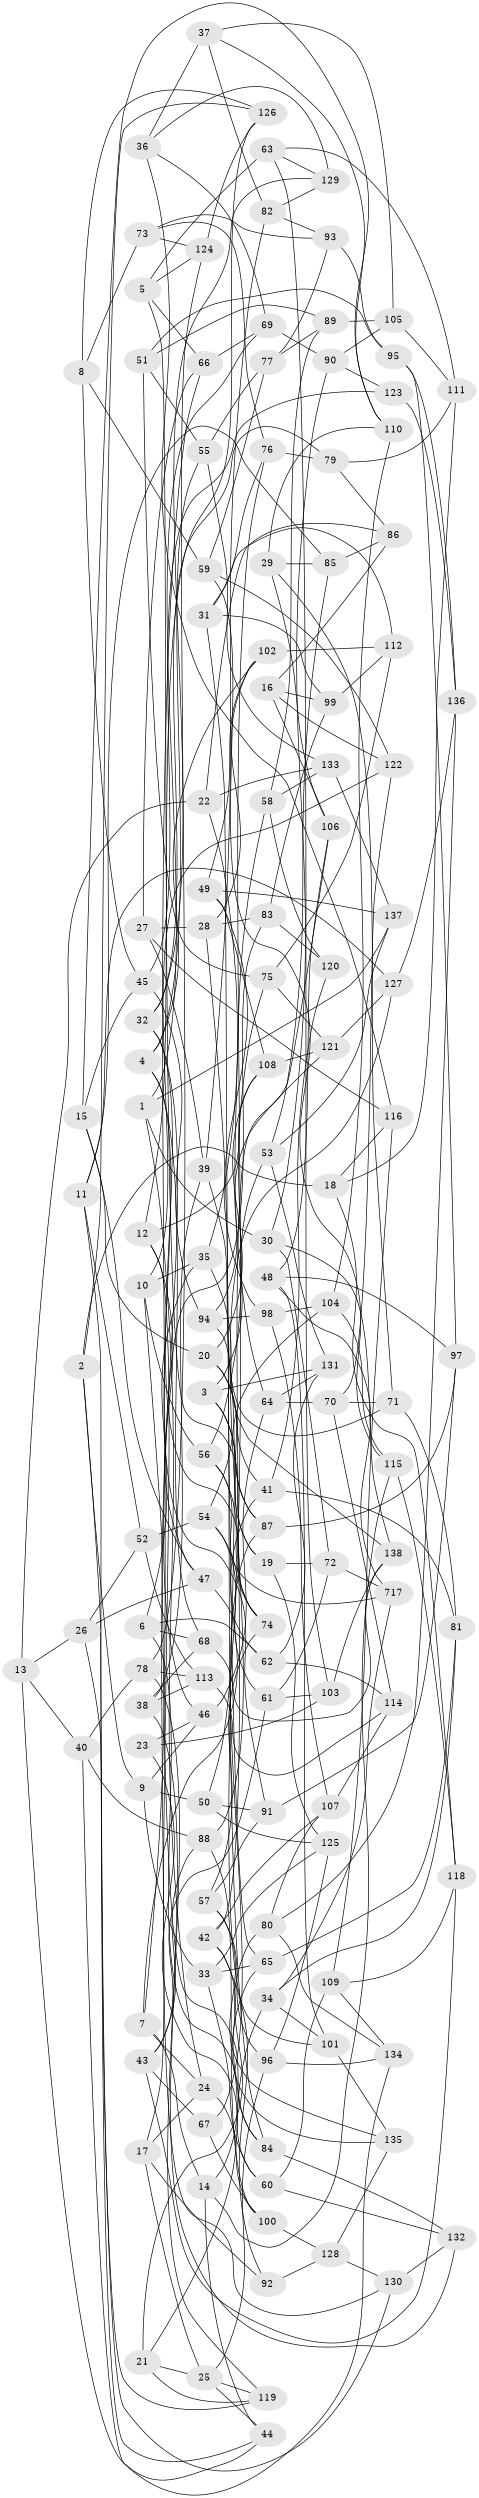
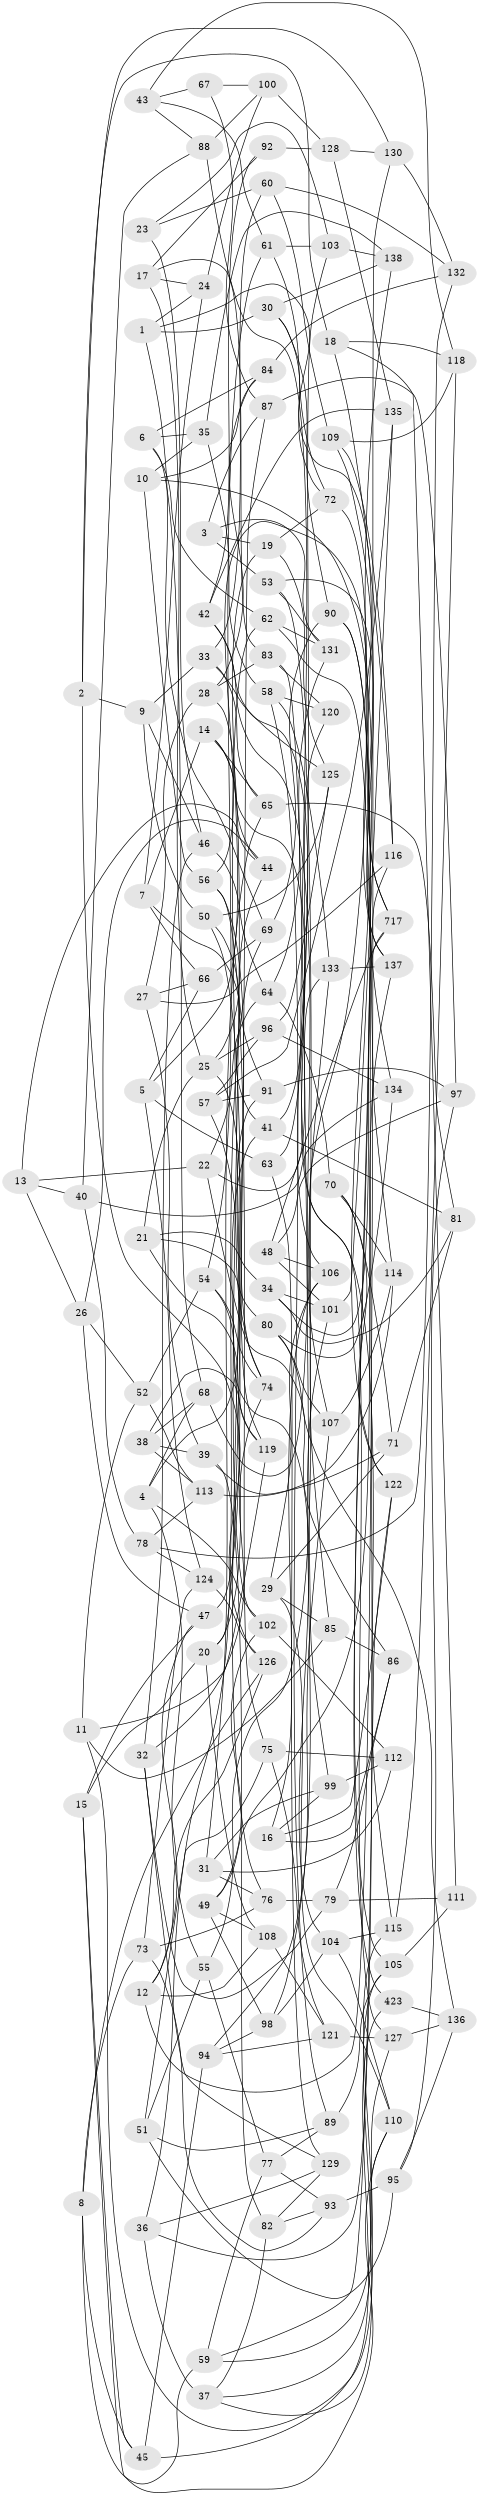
edge "63" -- "111": removed
node "123": label "123" -> "423"
